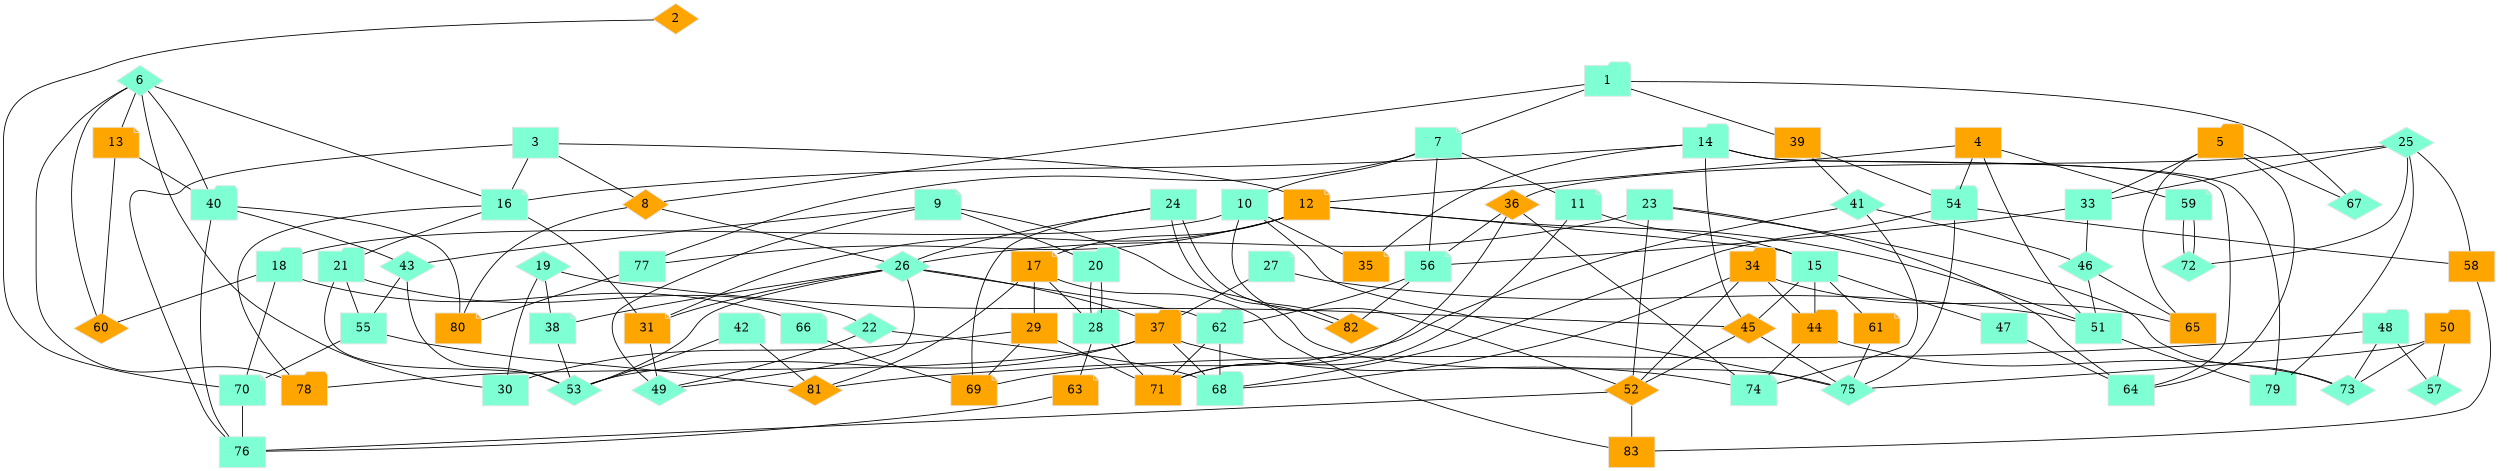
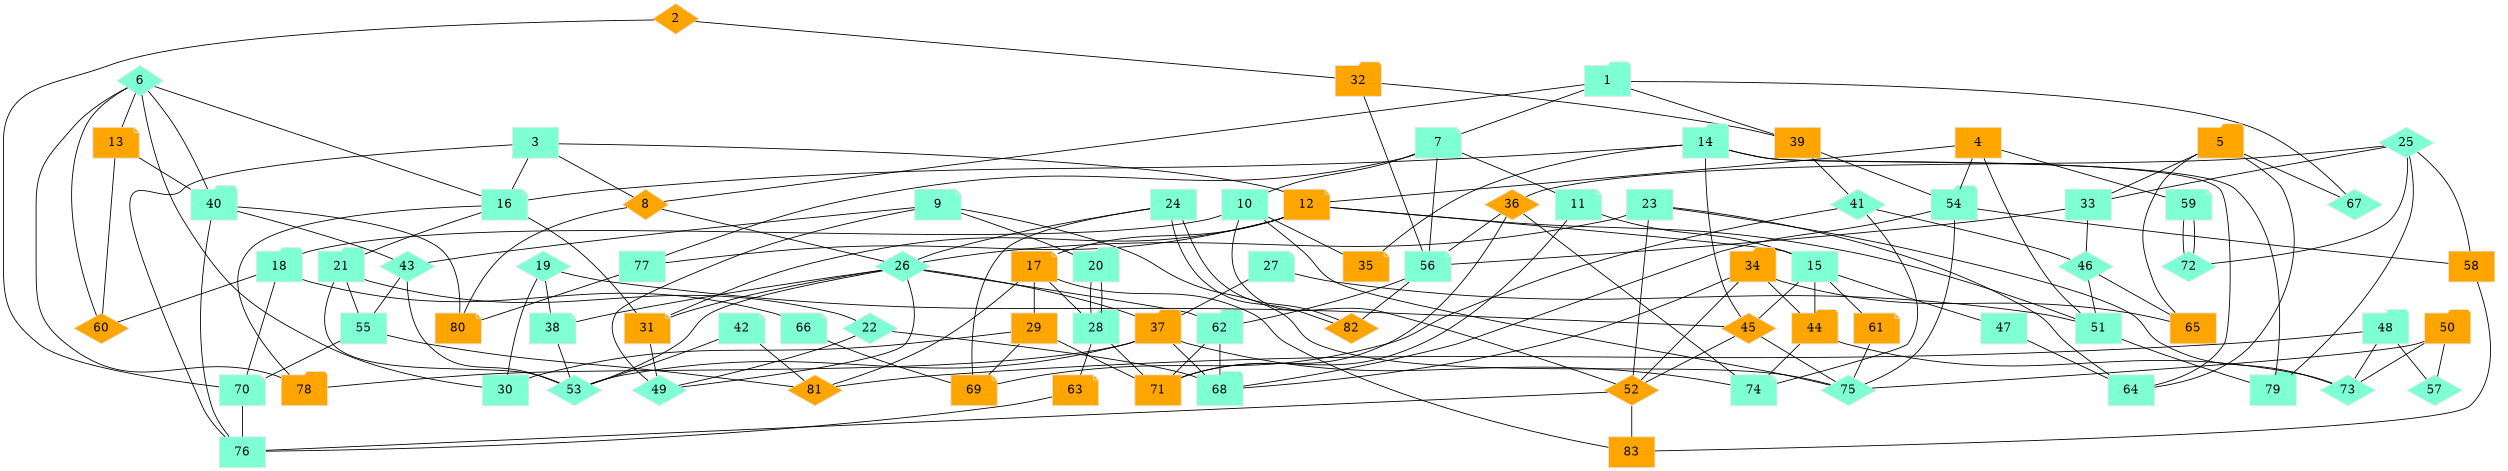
node "32": added
